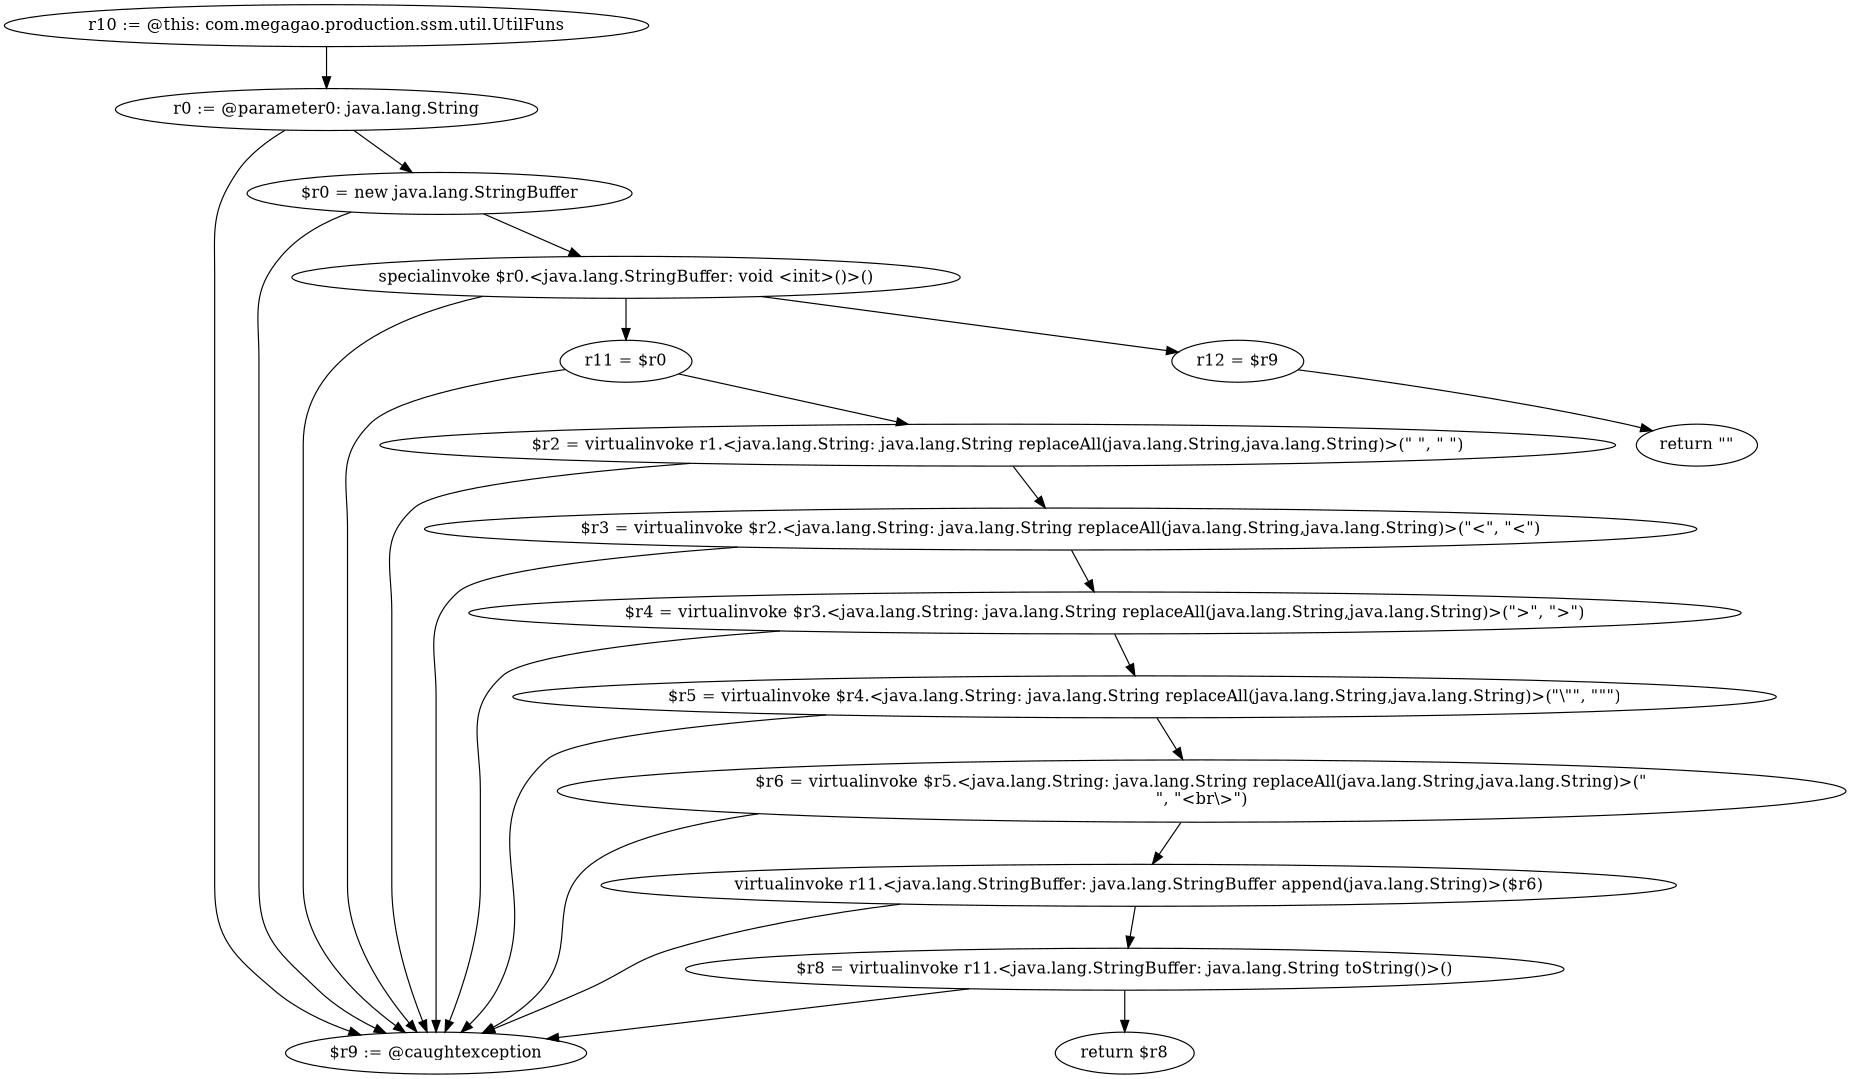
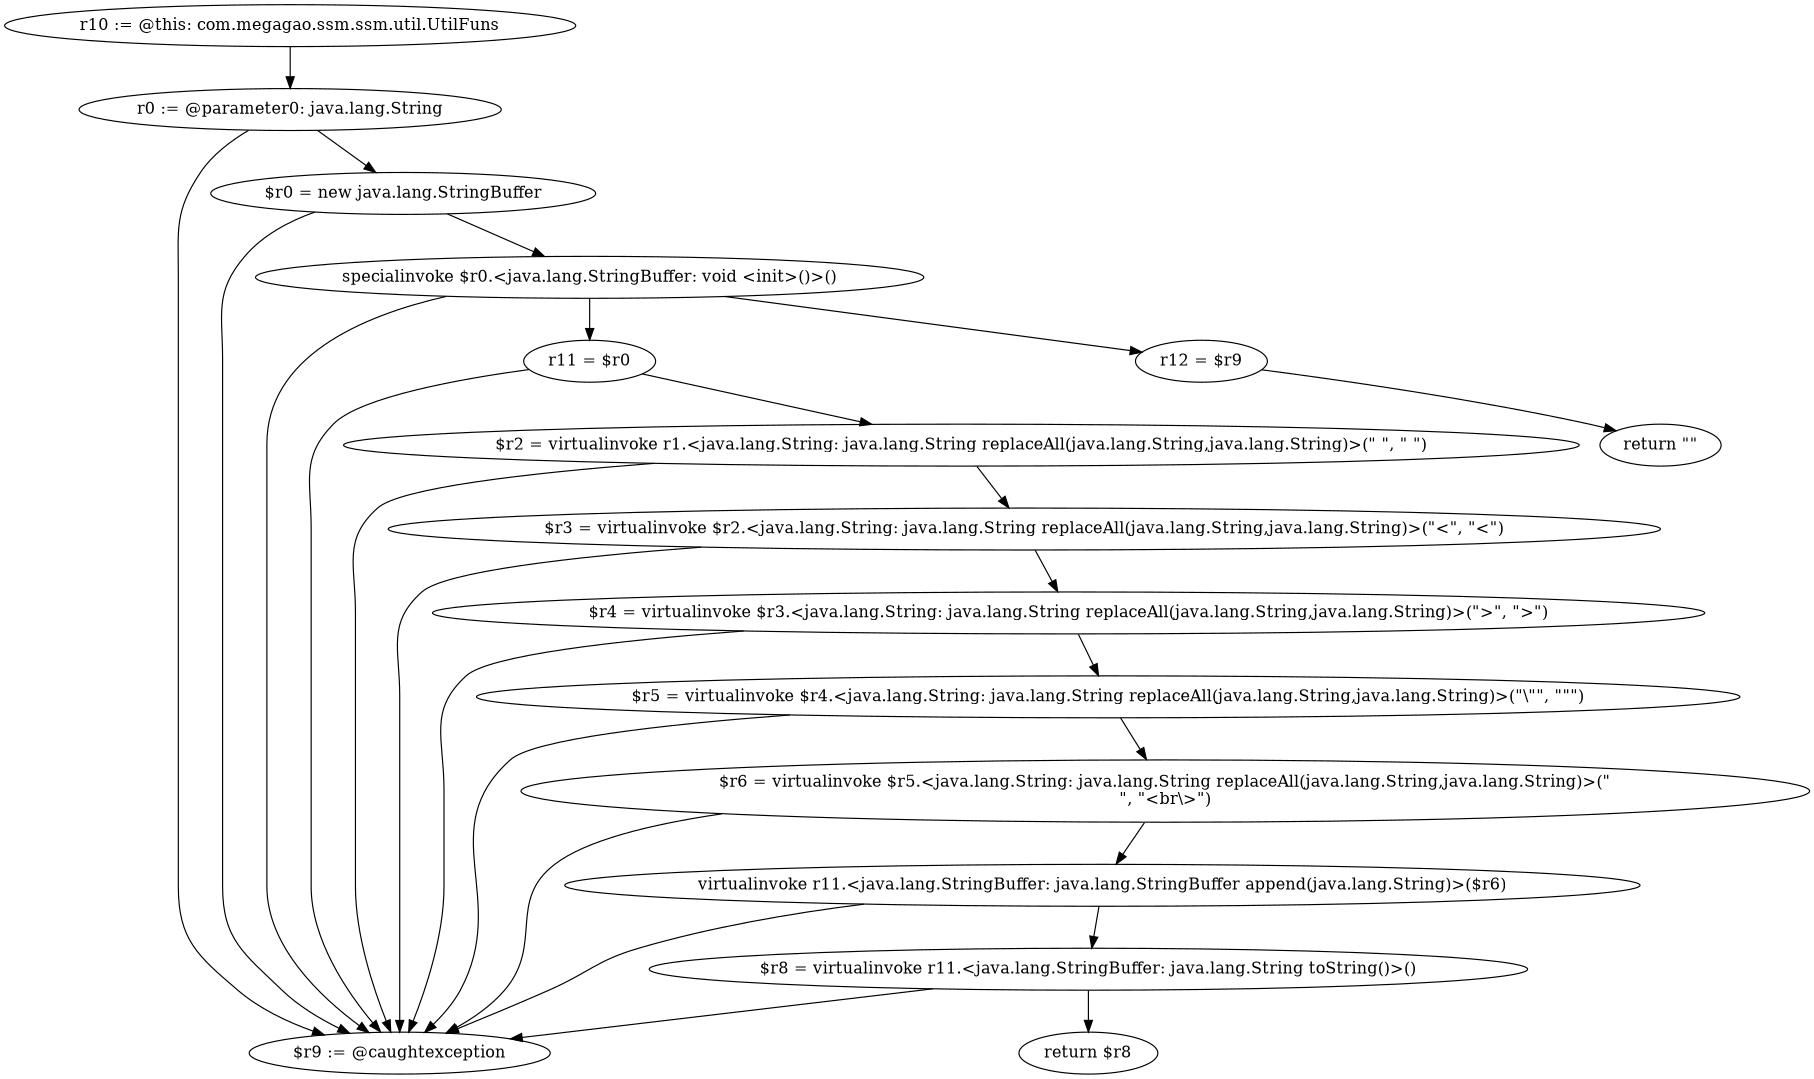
node "r10 := @this: com.megagao.production.ssm.util.UtilFuns": label "r10 := @this: com.megagao.production.ssm.util.UtilFuns" -> "r10 := @this: com.megagao.ssm.ssm.util.UtilFuns"
